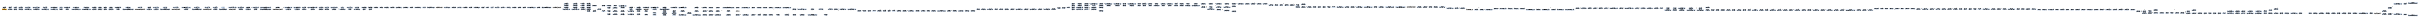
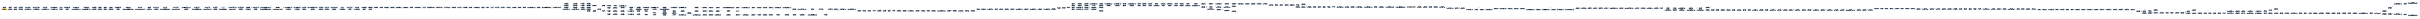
node "0x00416011 pushl %esi": added
